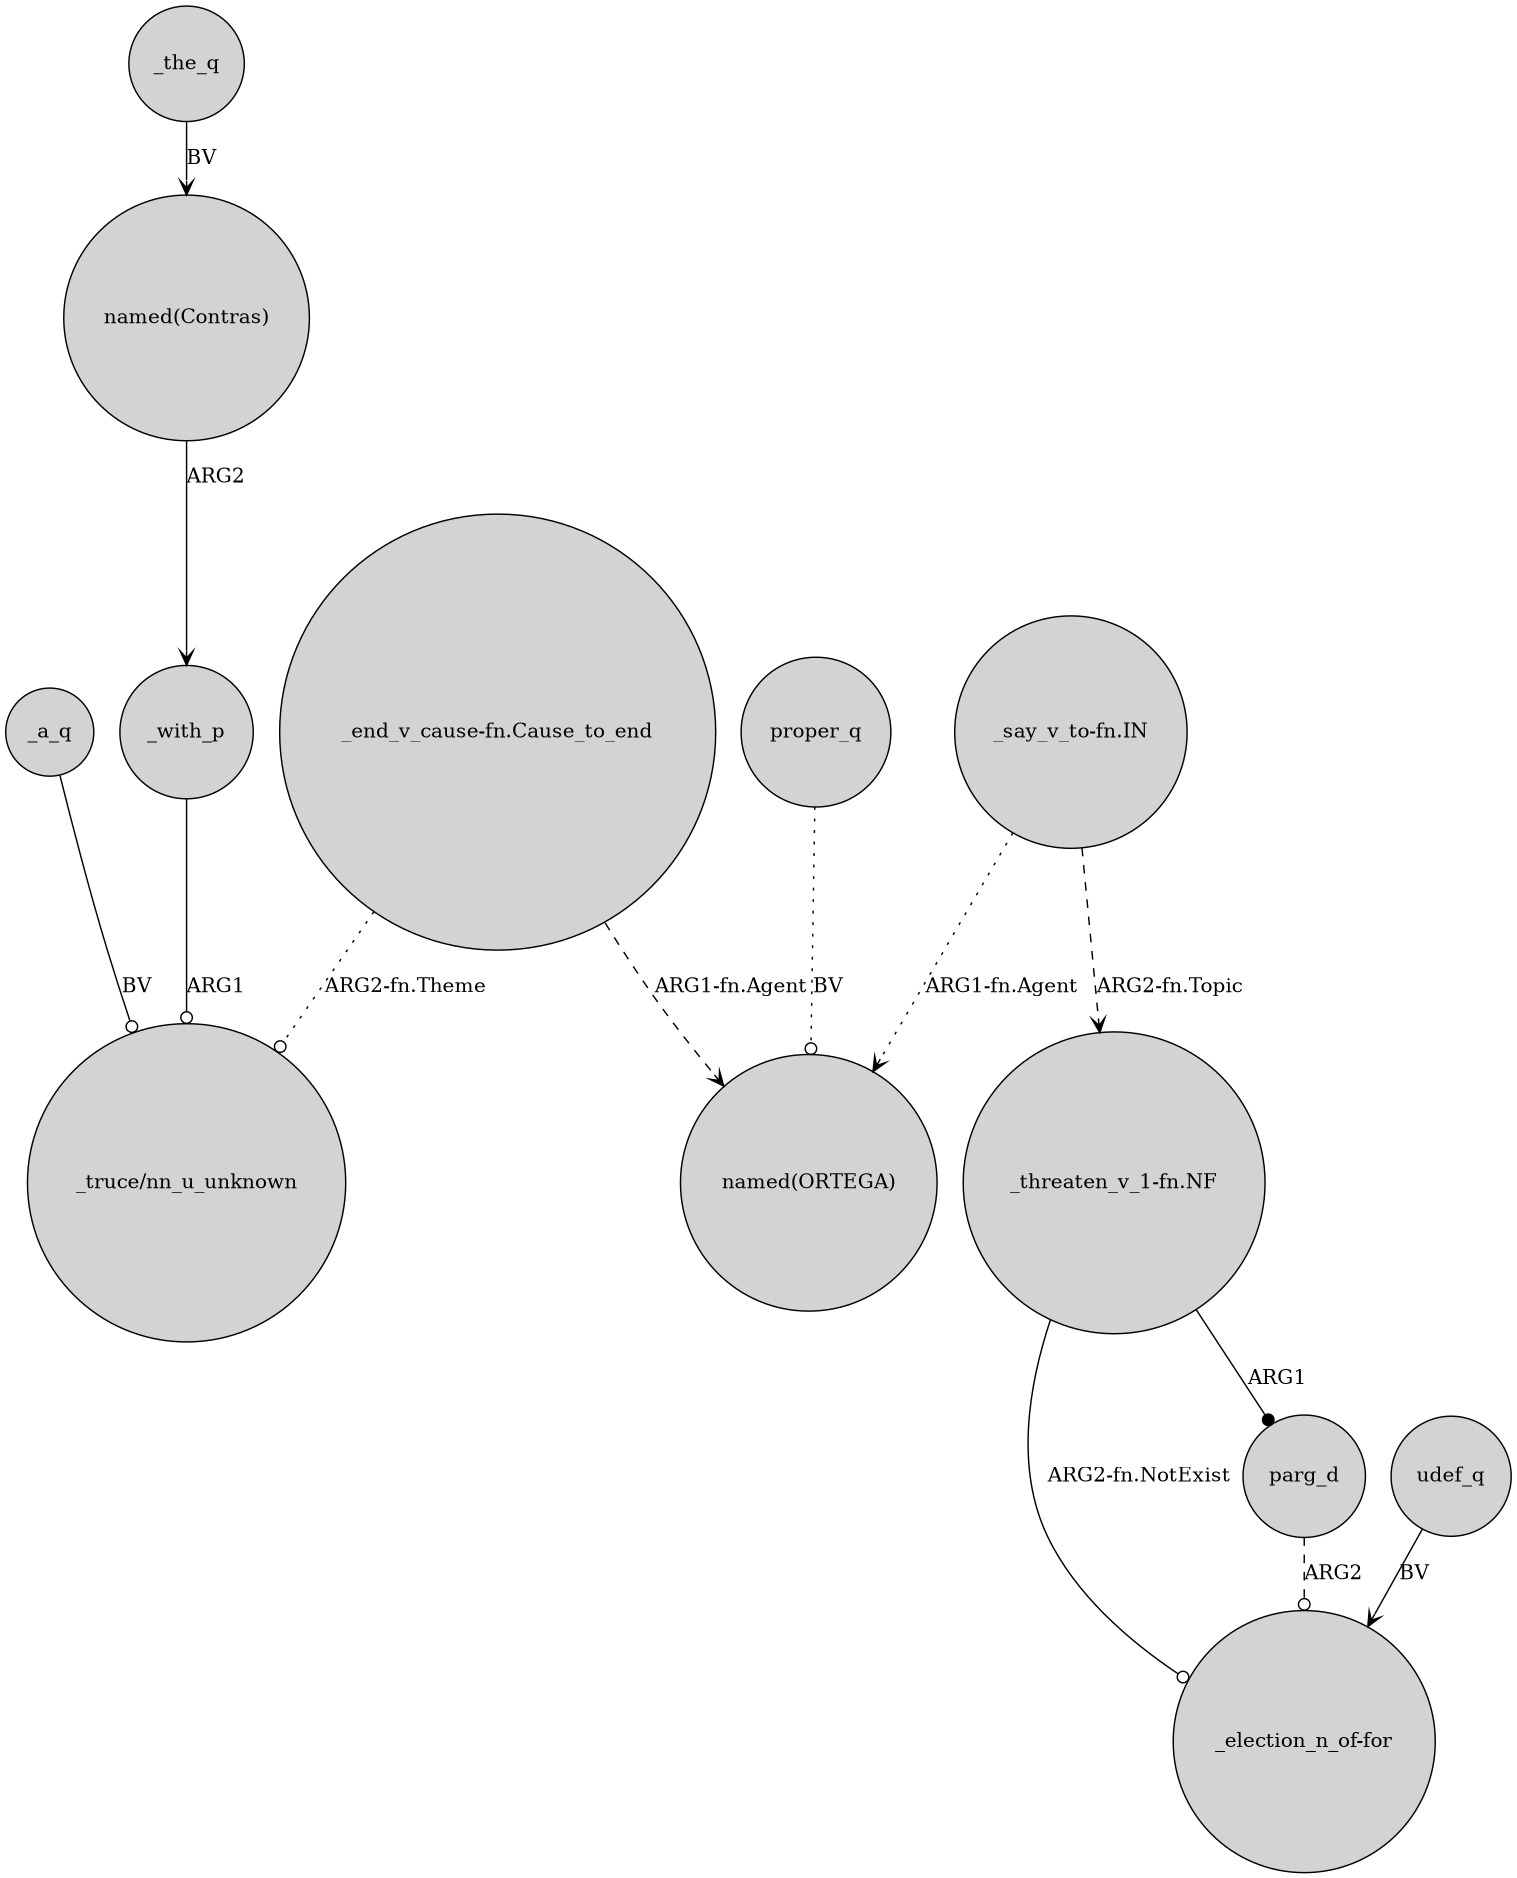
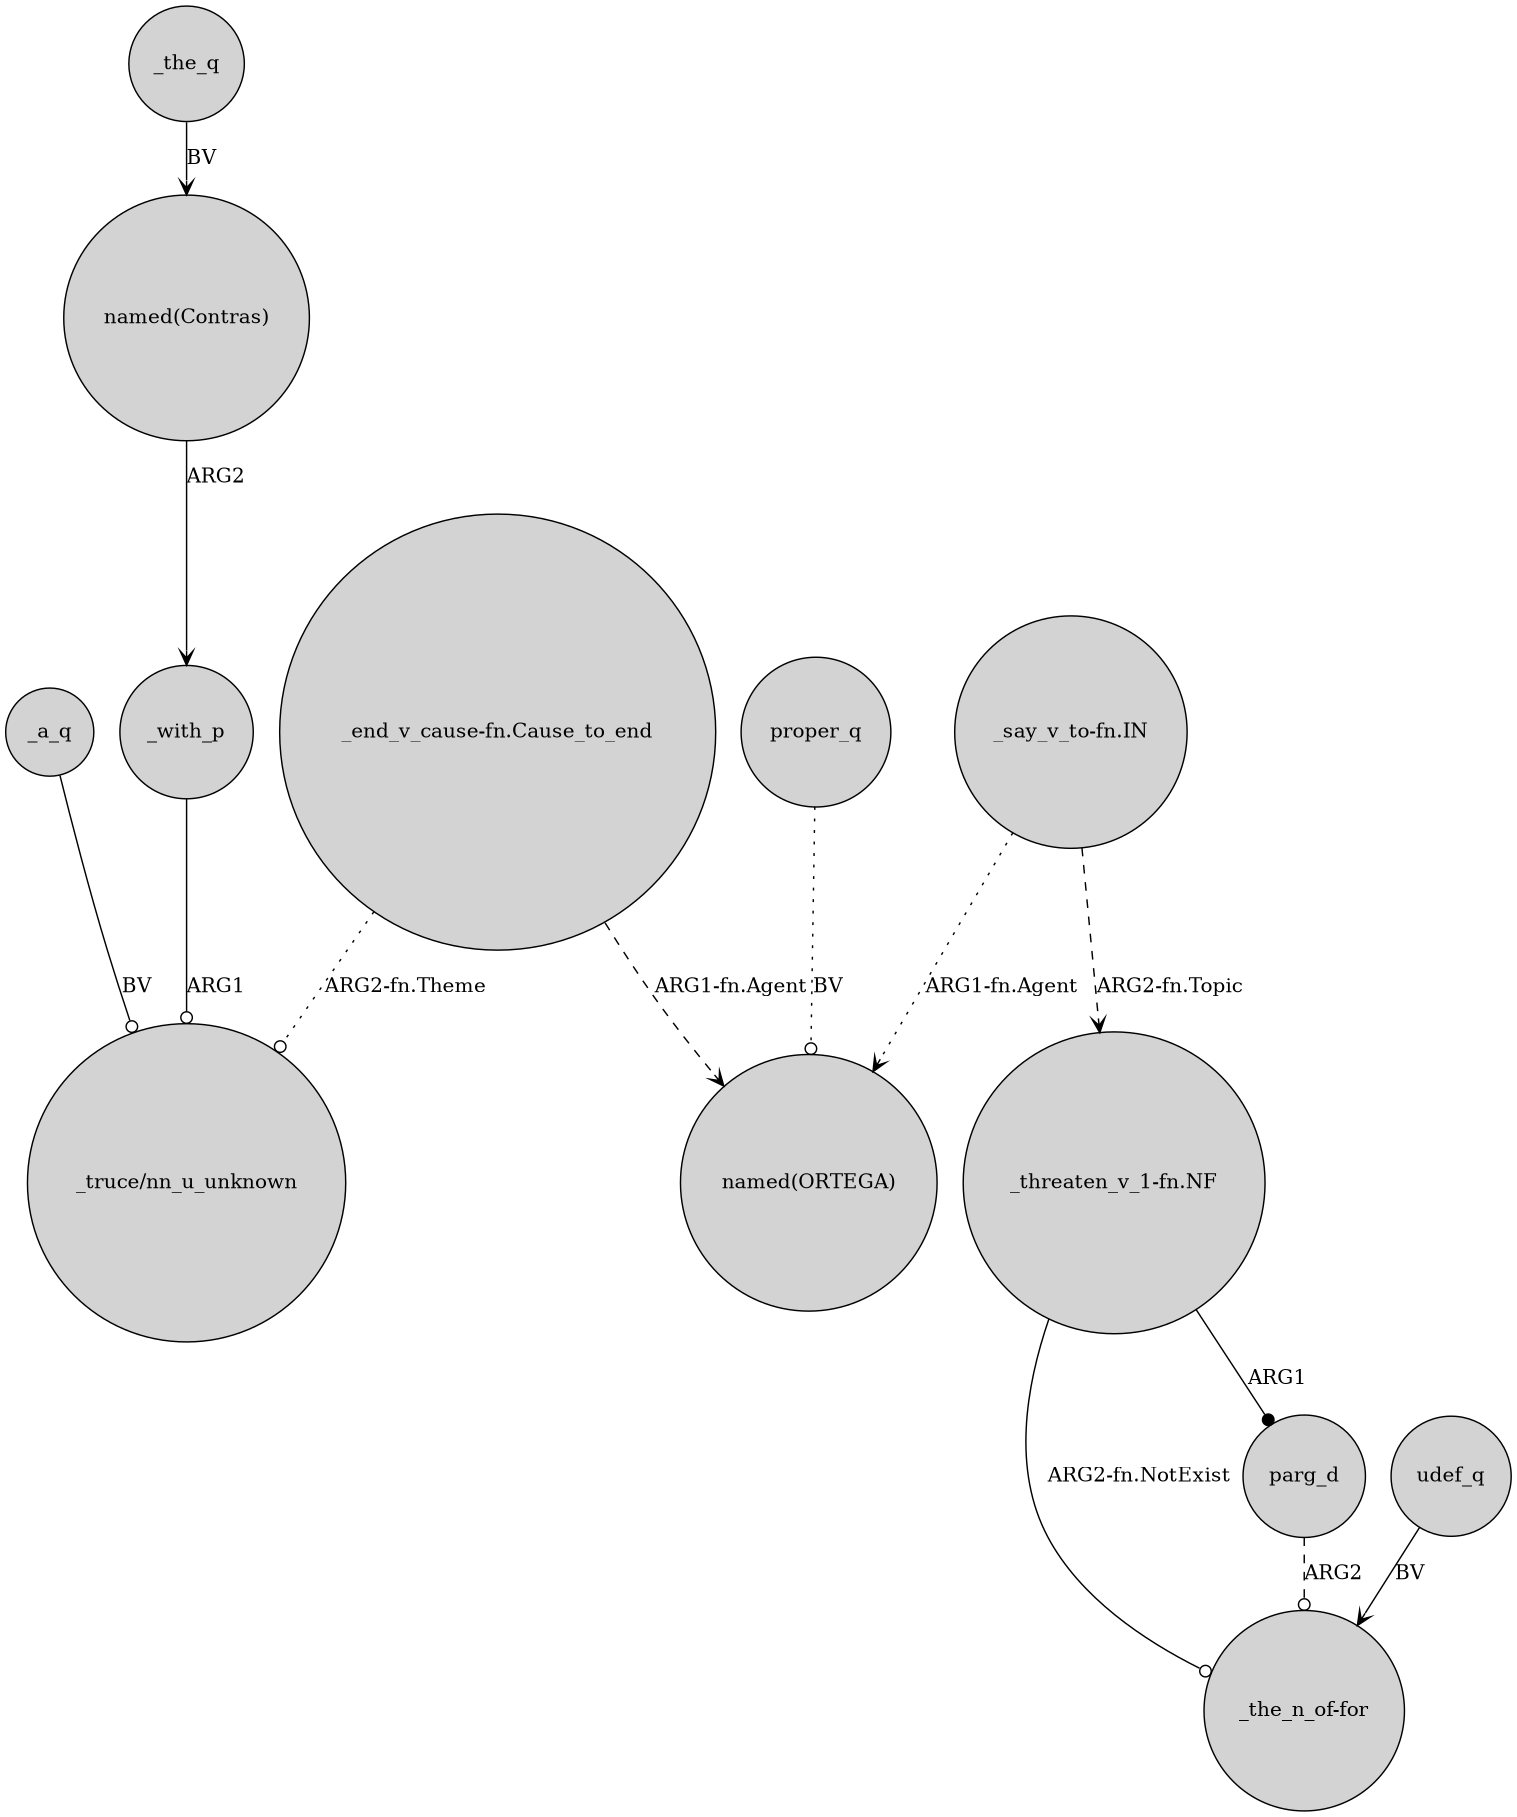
node "_election_n_of-for": label "_election_n_of-for" -> "_the_n_of-for"
